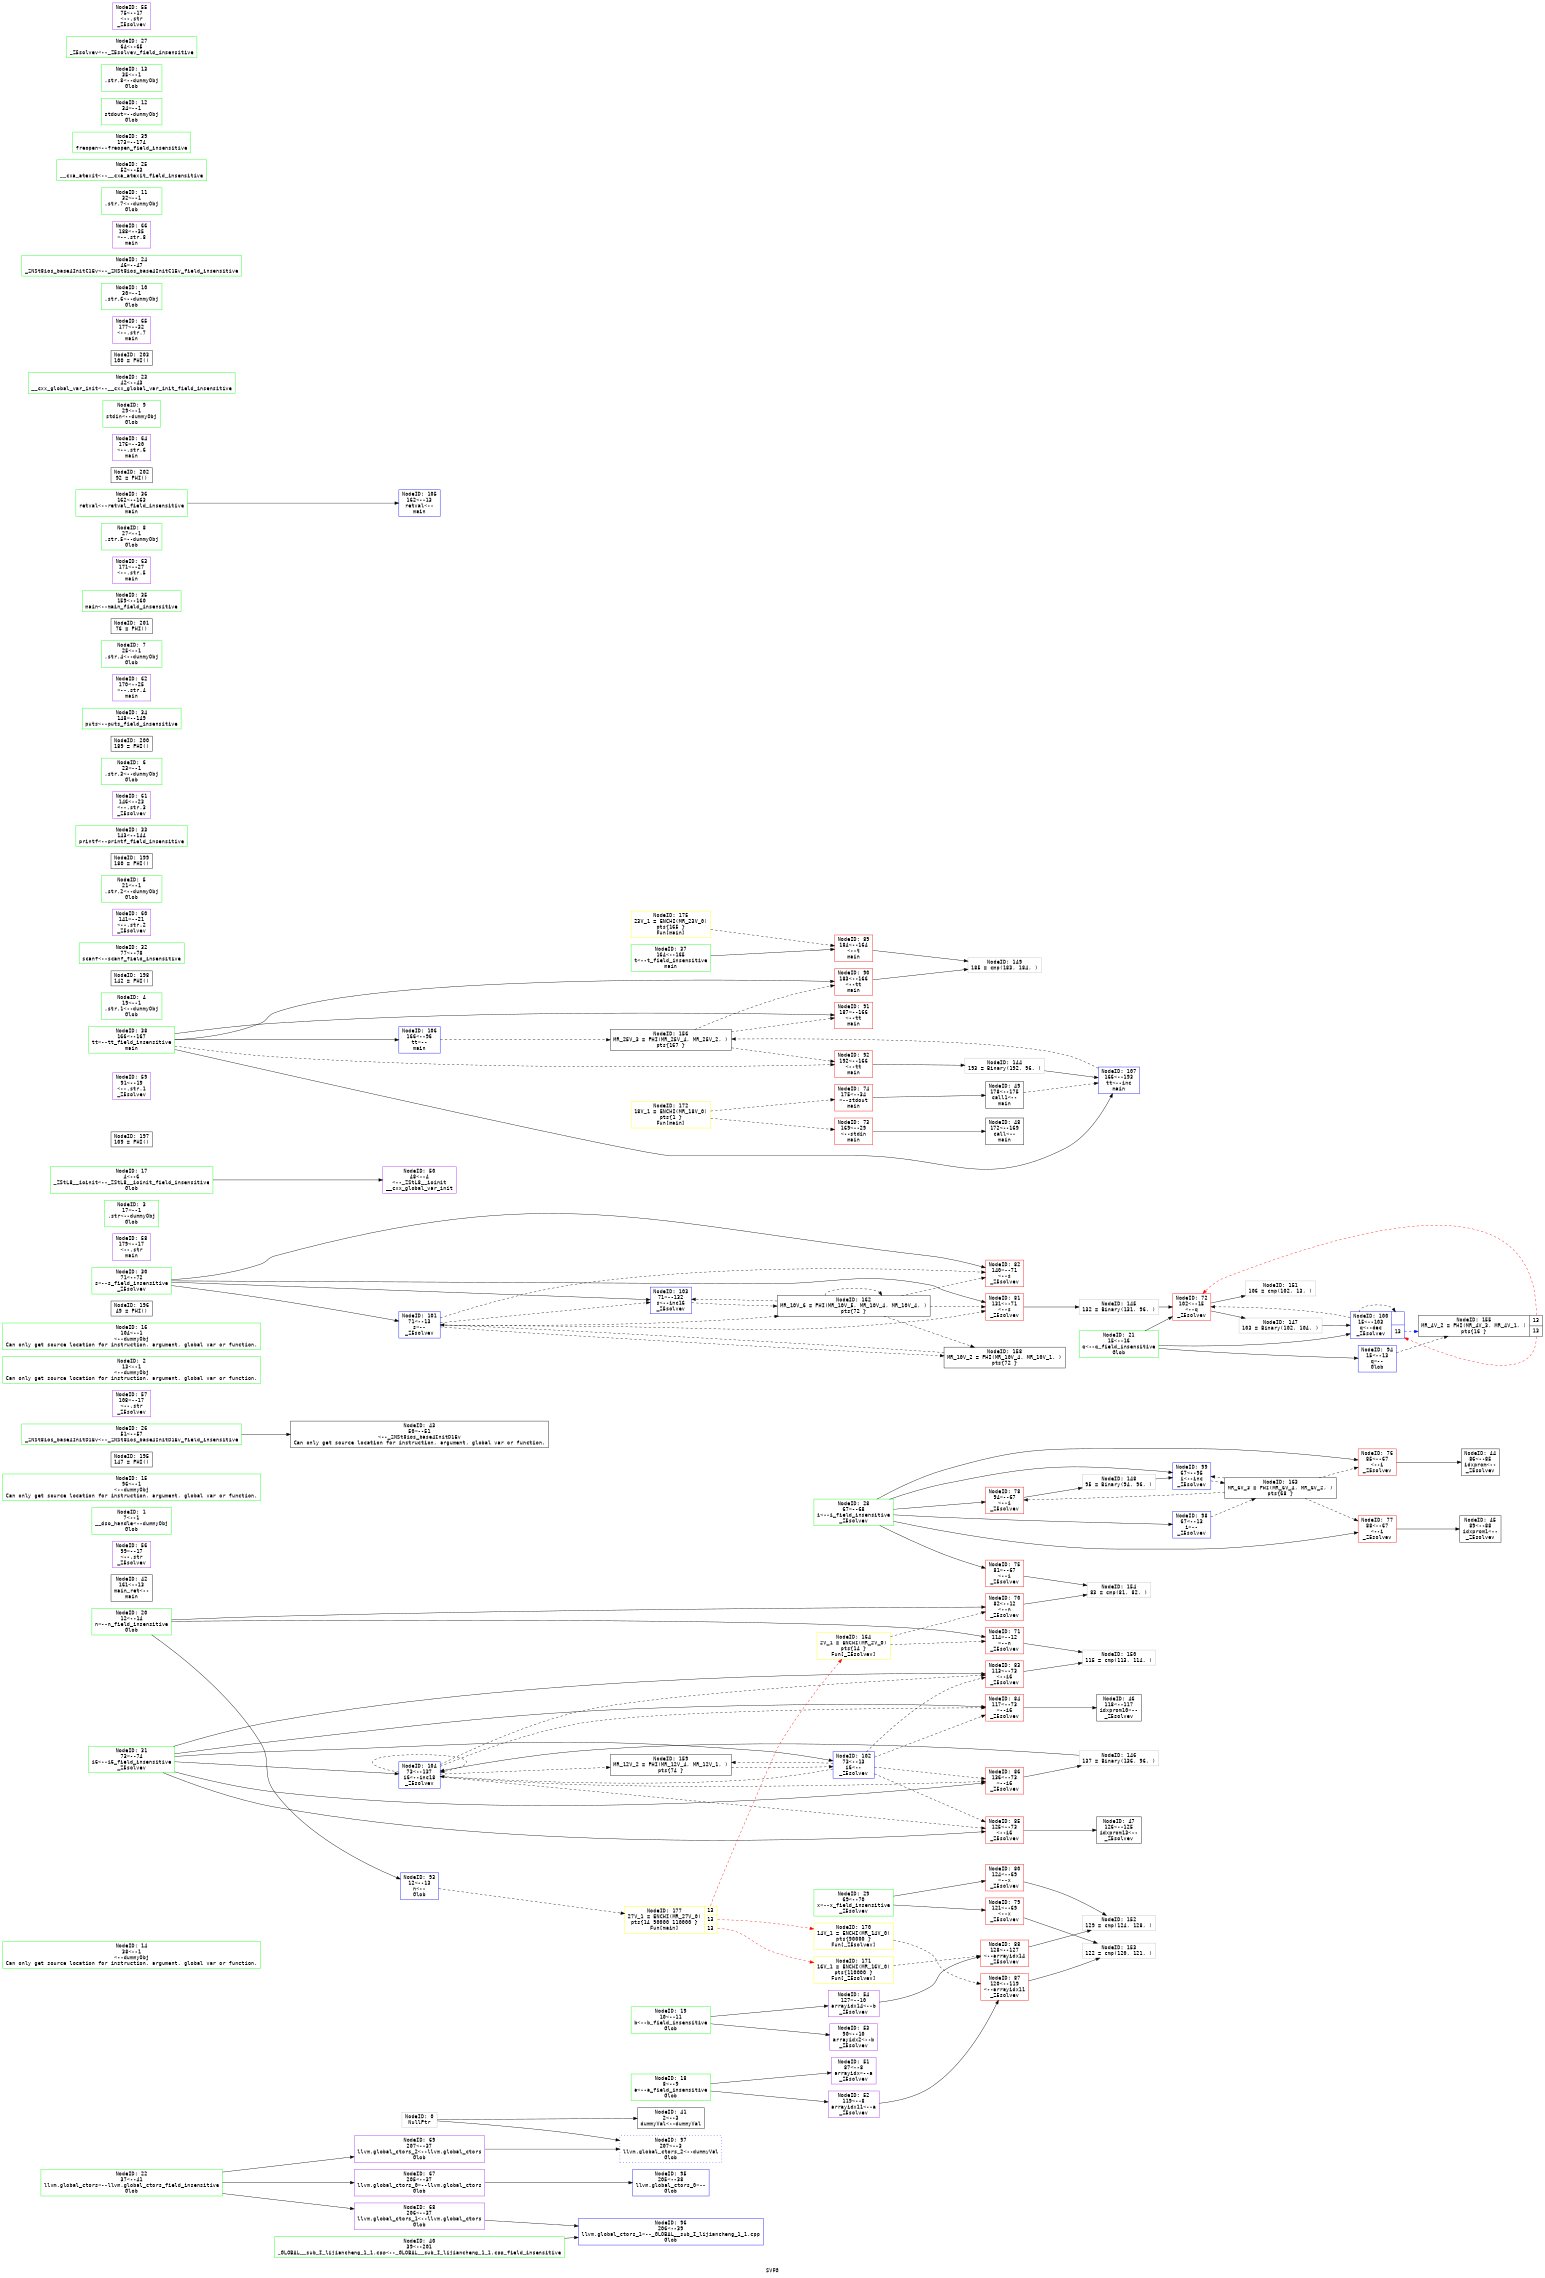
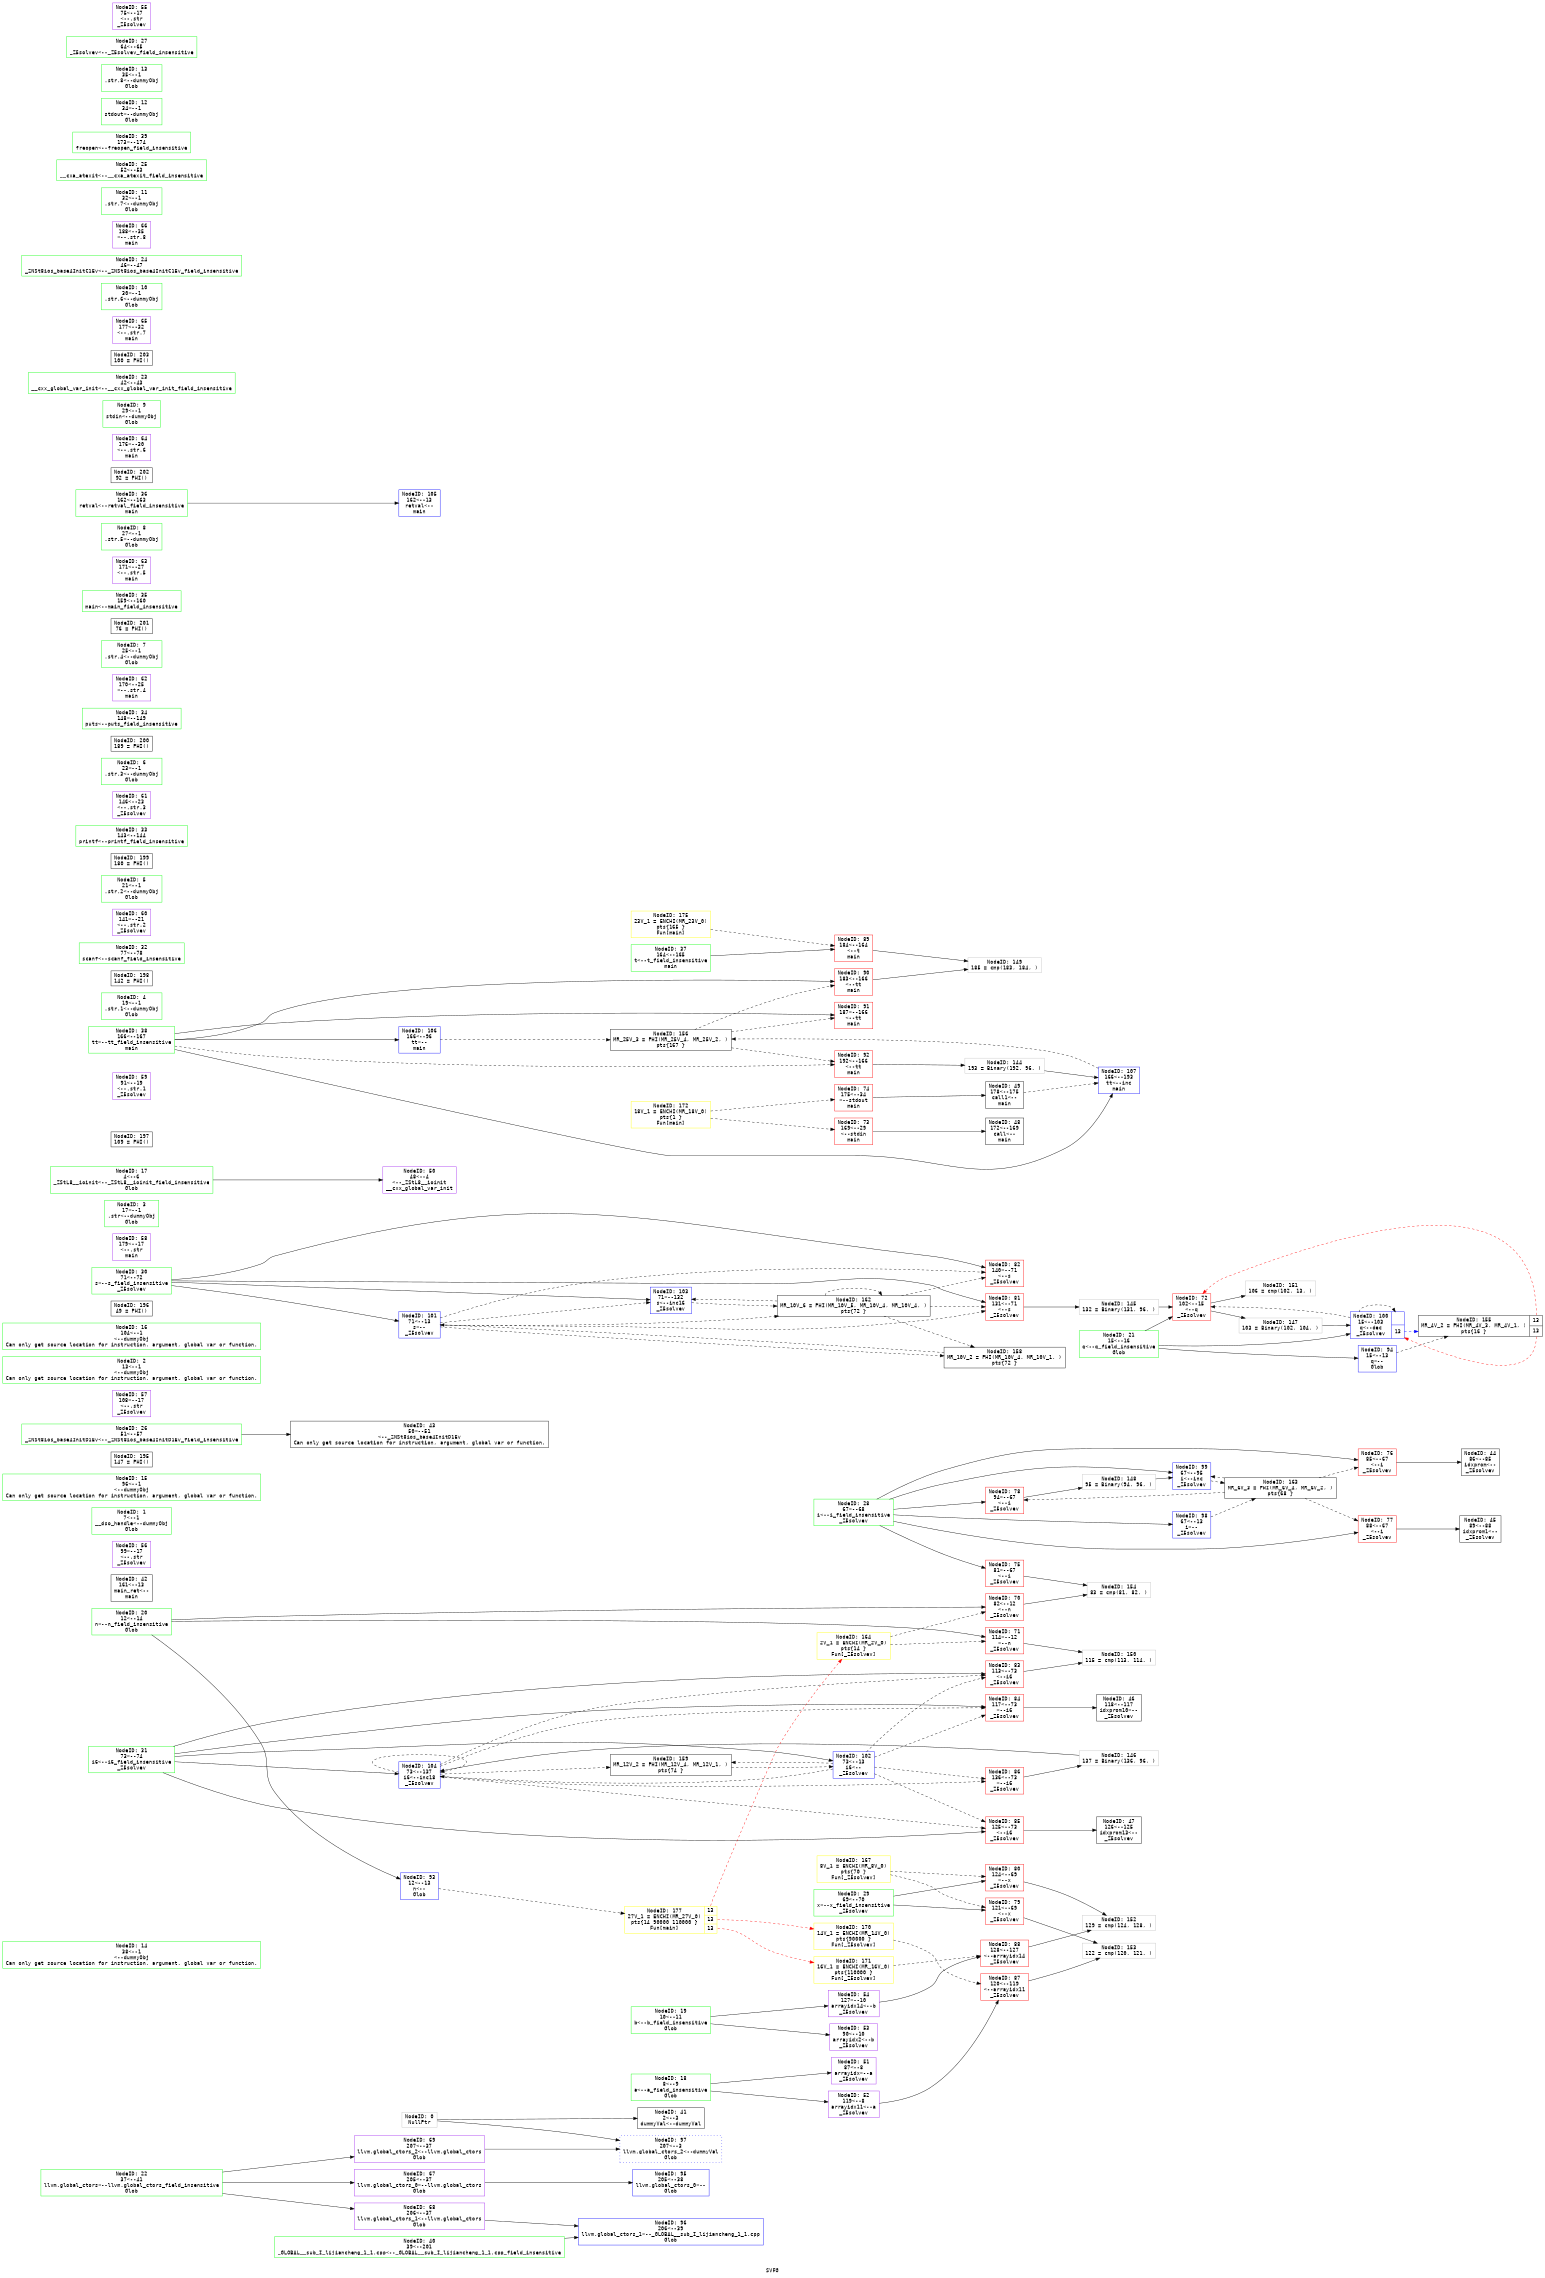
edge "NodeID: 31" -> "NodeID: 86": removed
node "NodeID: 167": added
